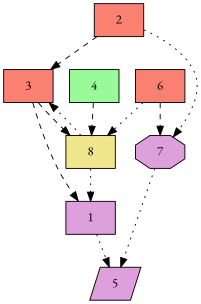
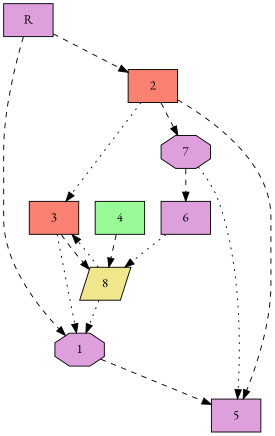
node "R": added
edge "2" -> "3": style dashed -> dotted
edge "2" -> "7": style dotted -> dashed
node "6": fillcolor salmon -> plum
edge "6" -> "7": reversed
edge "3" -> "1": style dashed -> dotted
node "8": shape box -> parallelogram
node "1": shape box -> octagon
edge "2" -> "5": added
edge "1" -> "5": style dotted -> dashed
node "5": shape parallelogram -> box
